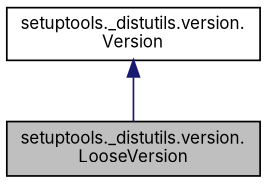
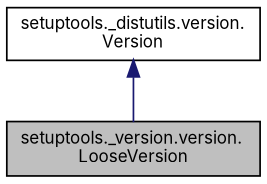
node "setuptools._distutils.version. LooseVersion": label "setuptools._distutils.version. LooseVersion" -> "setuptools._version.version. LooseVersion"
